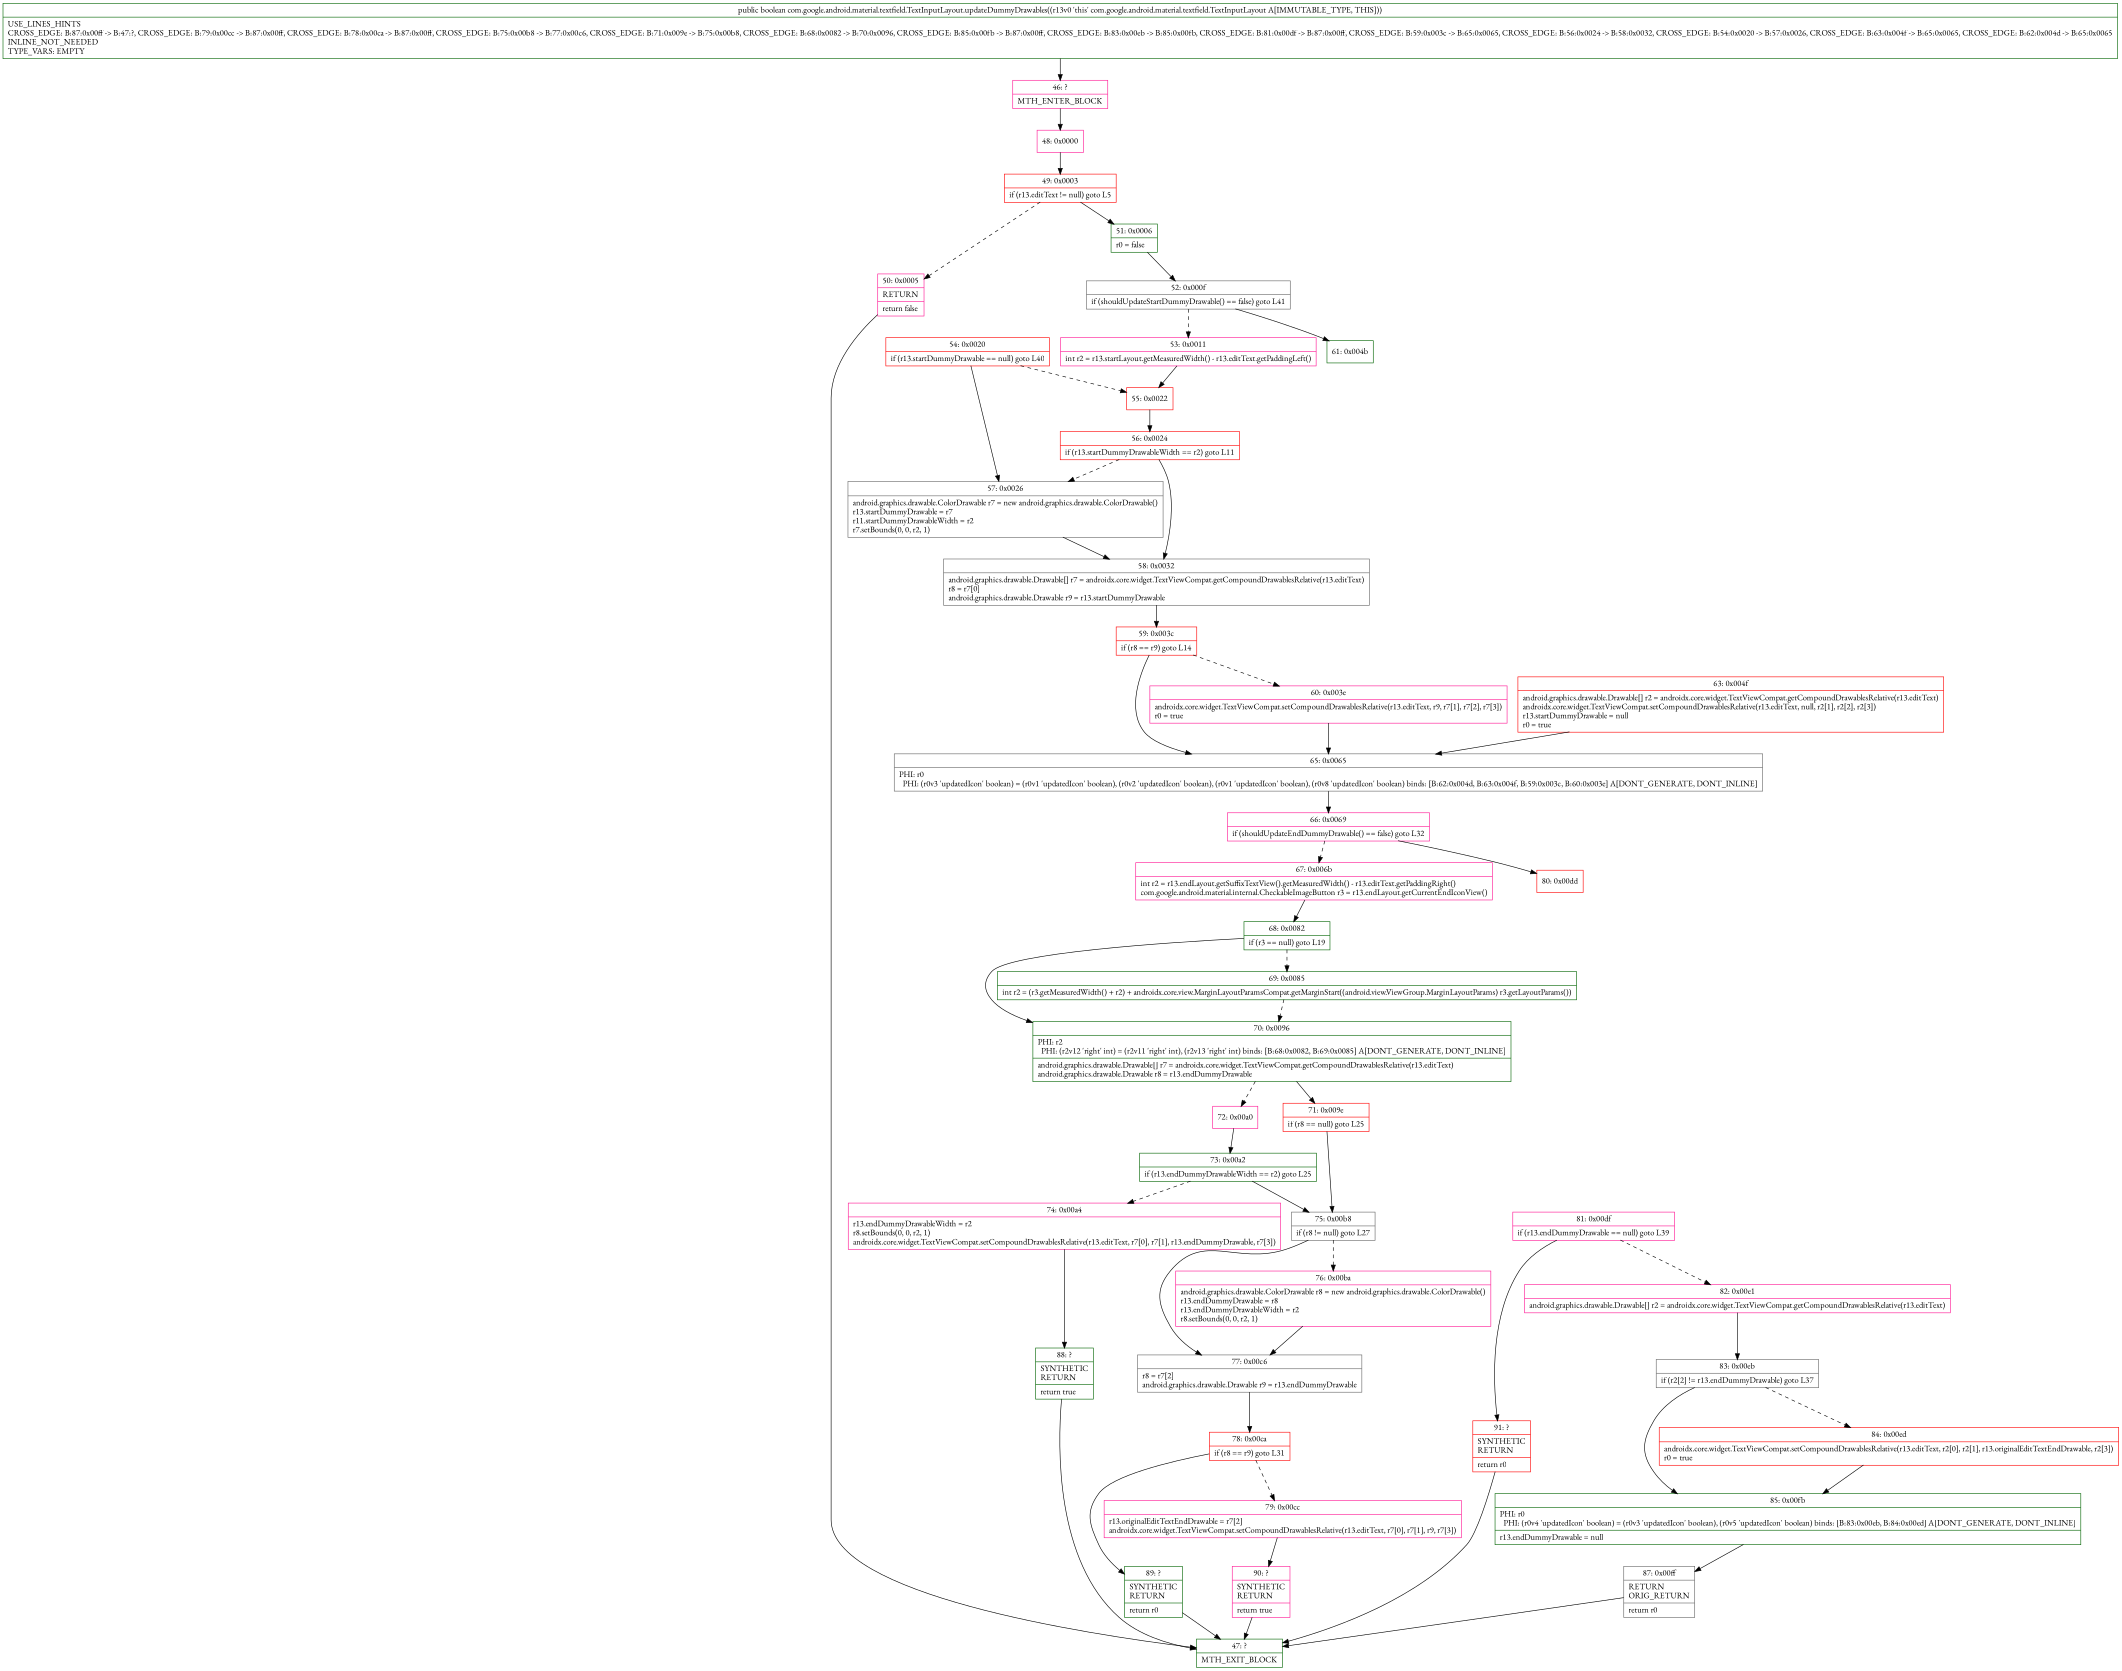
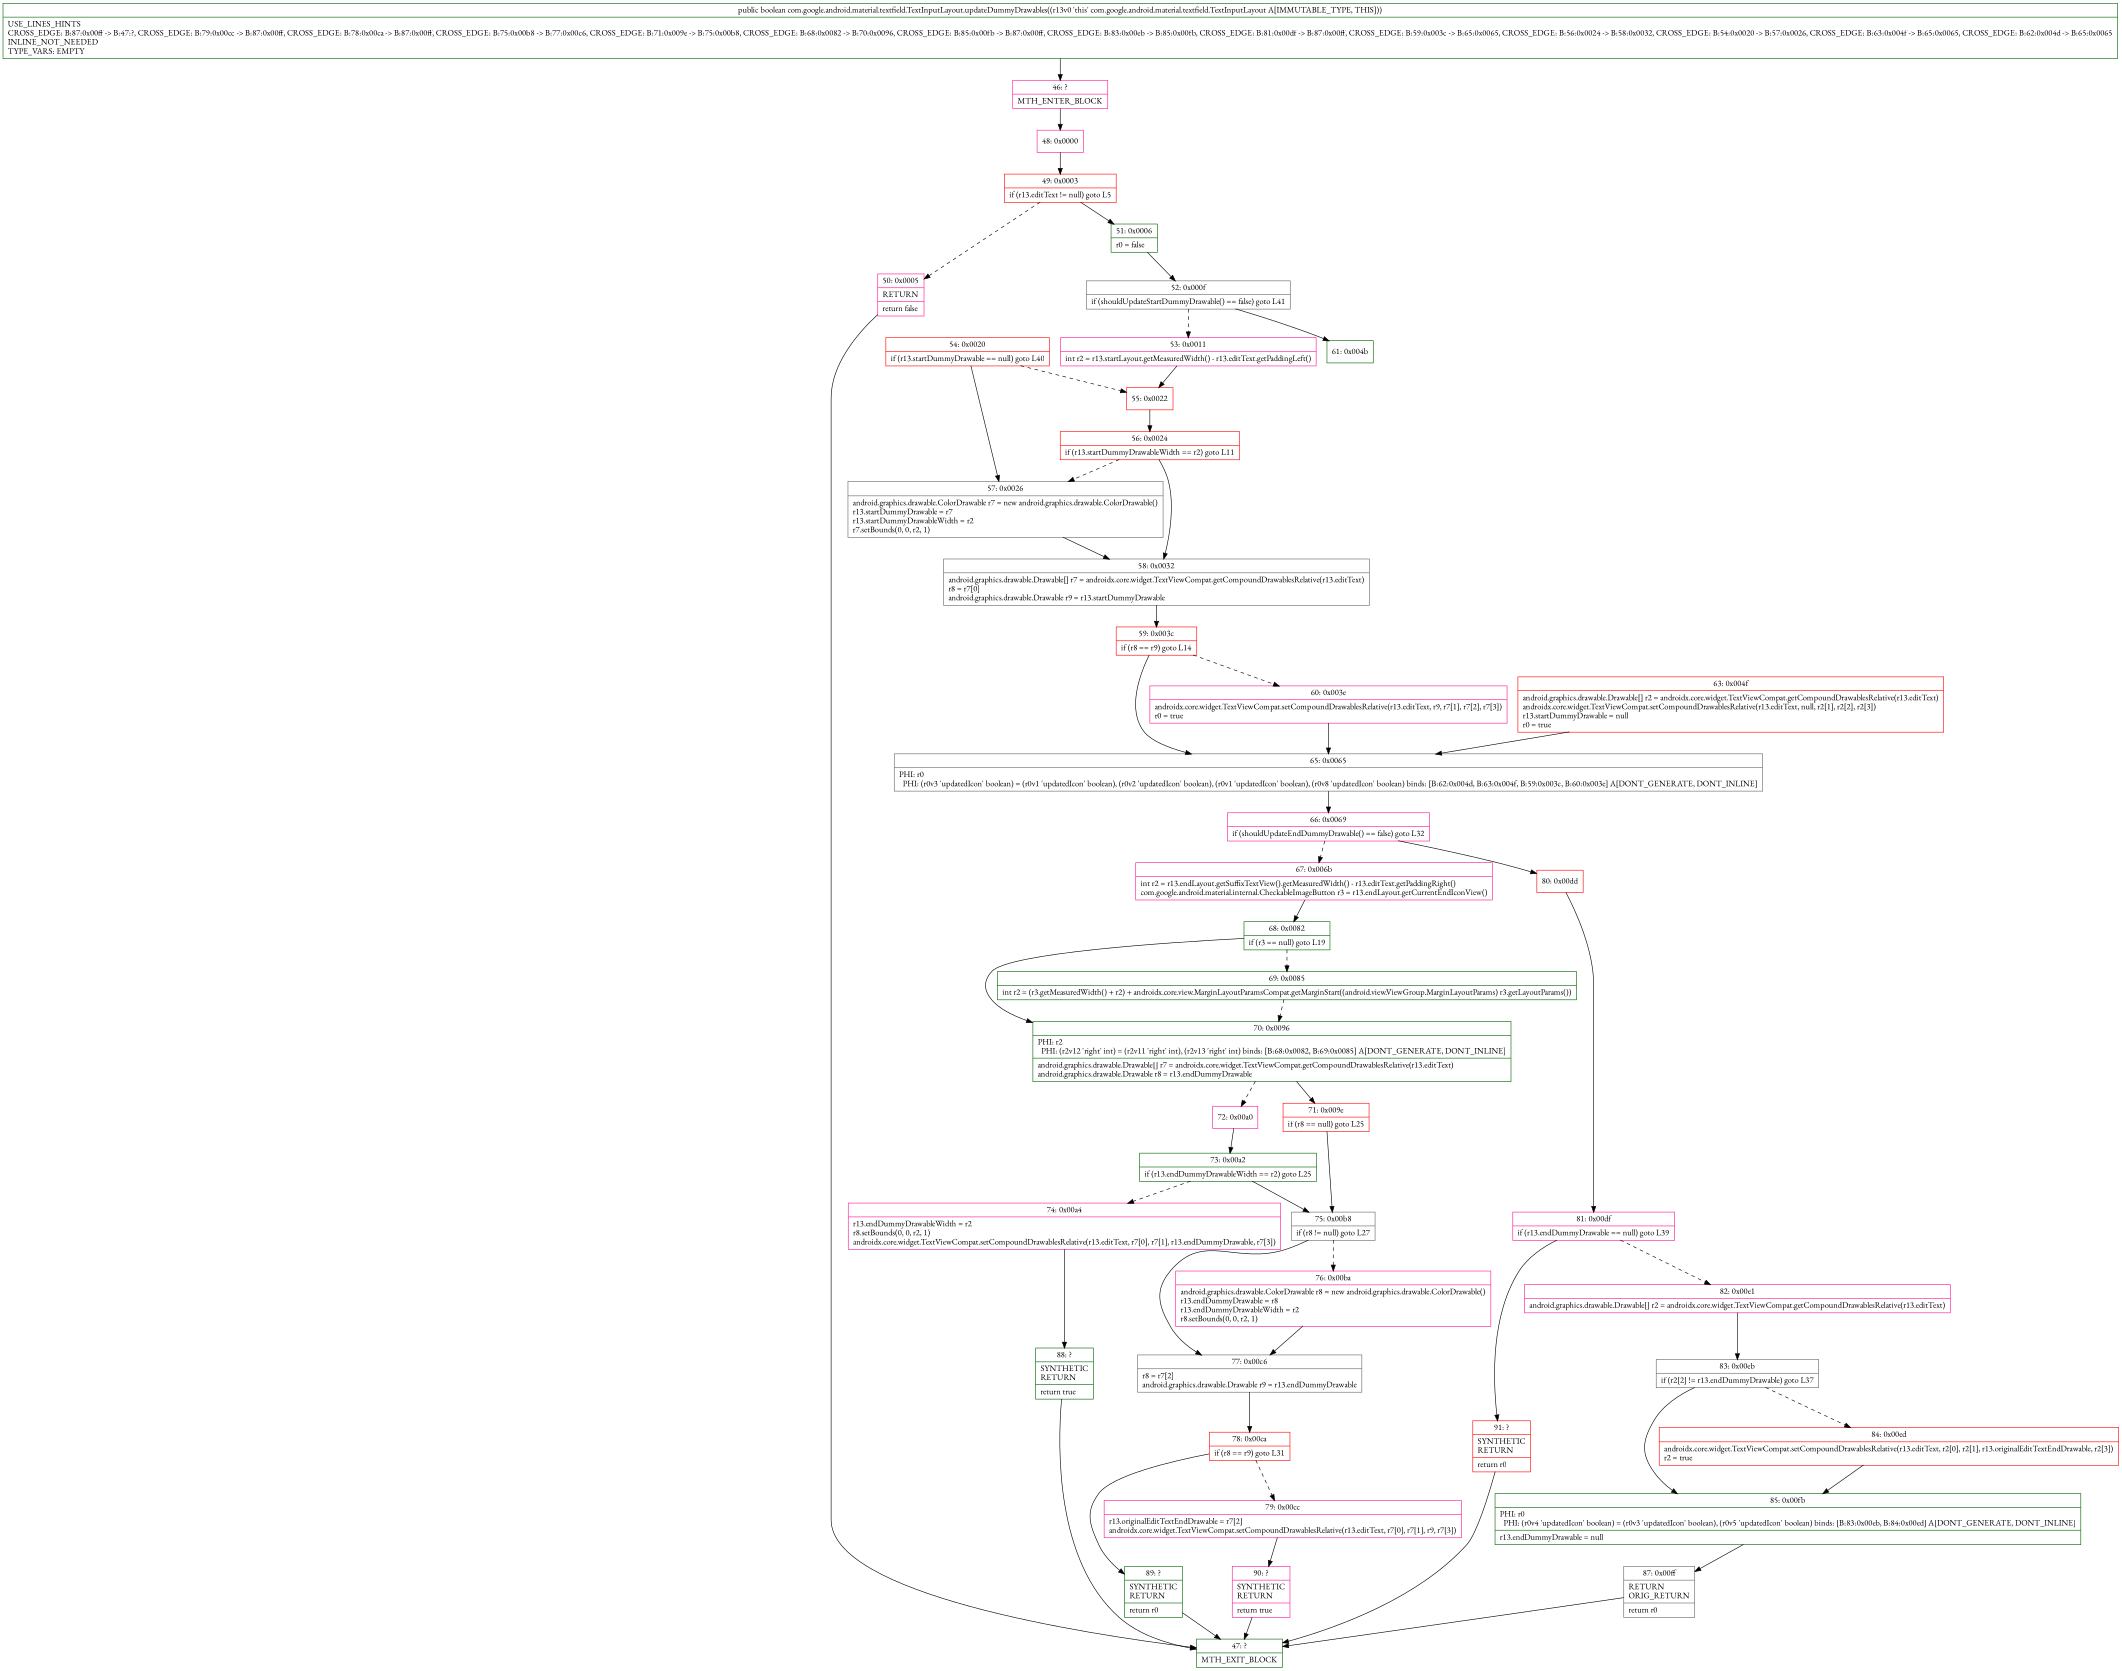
node "57: 0x0026": text "r11.startDummyDrawableWidth = r2" -> "r13.startDummyDrawableWidth = r2"
edge "80: 0x00dd" -> "81: 0x00df": added
node "84: 0x00ed": text "r0 = true" -> "r2 = true"
